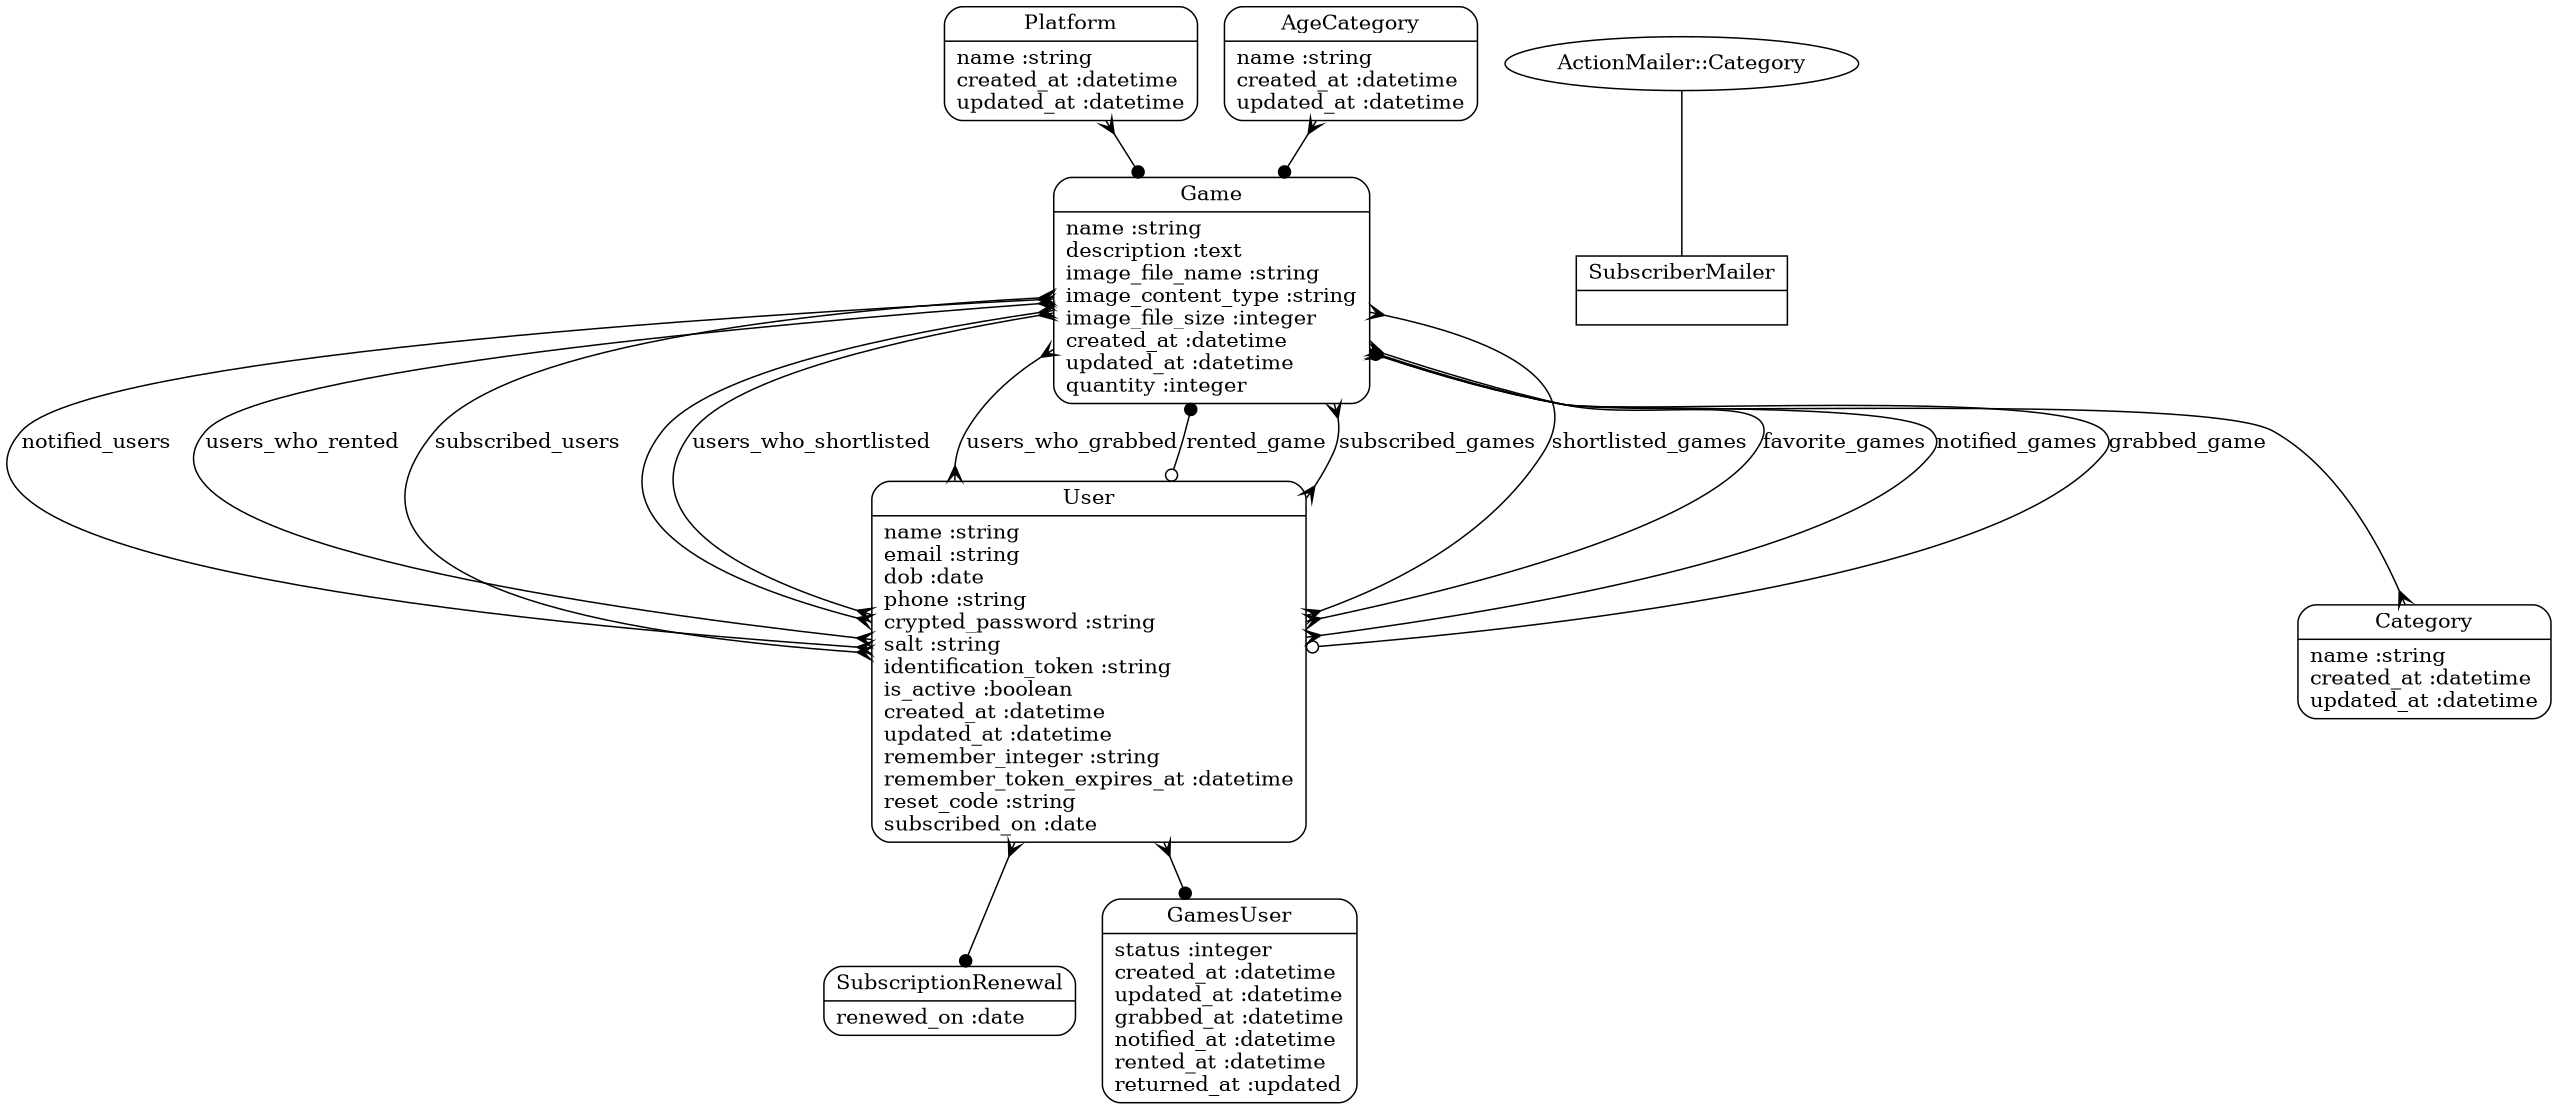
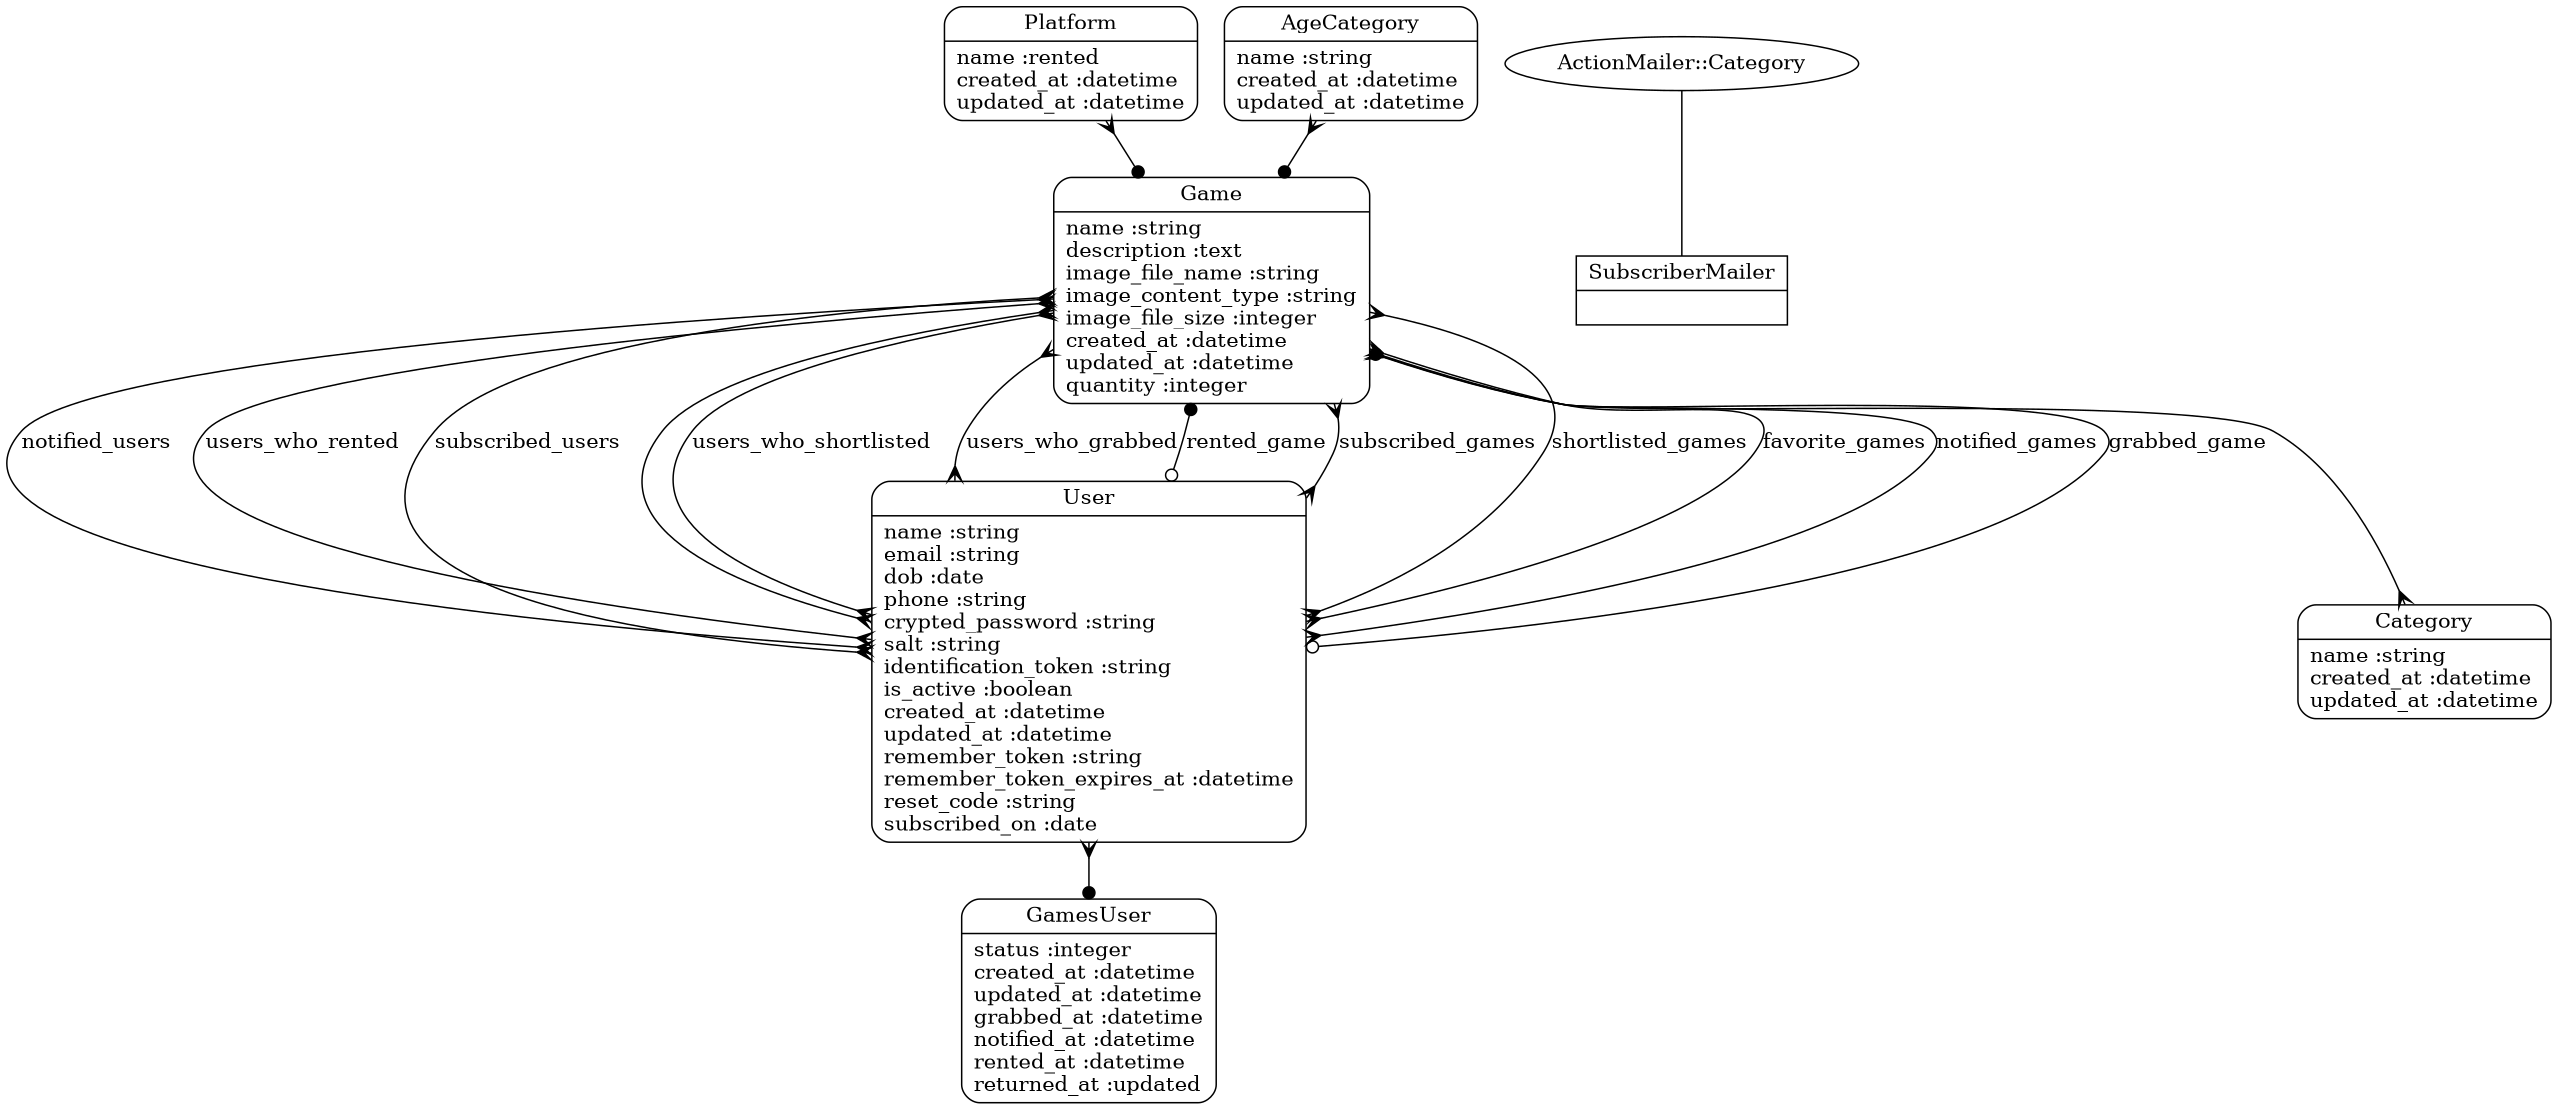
node "Platform": text "name :string" -> "name :rented"
node "User": text "remember_integer :string" -> "remember_token :string"
node "SubscriptionRenewal": removed
